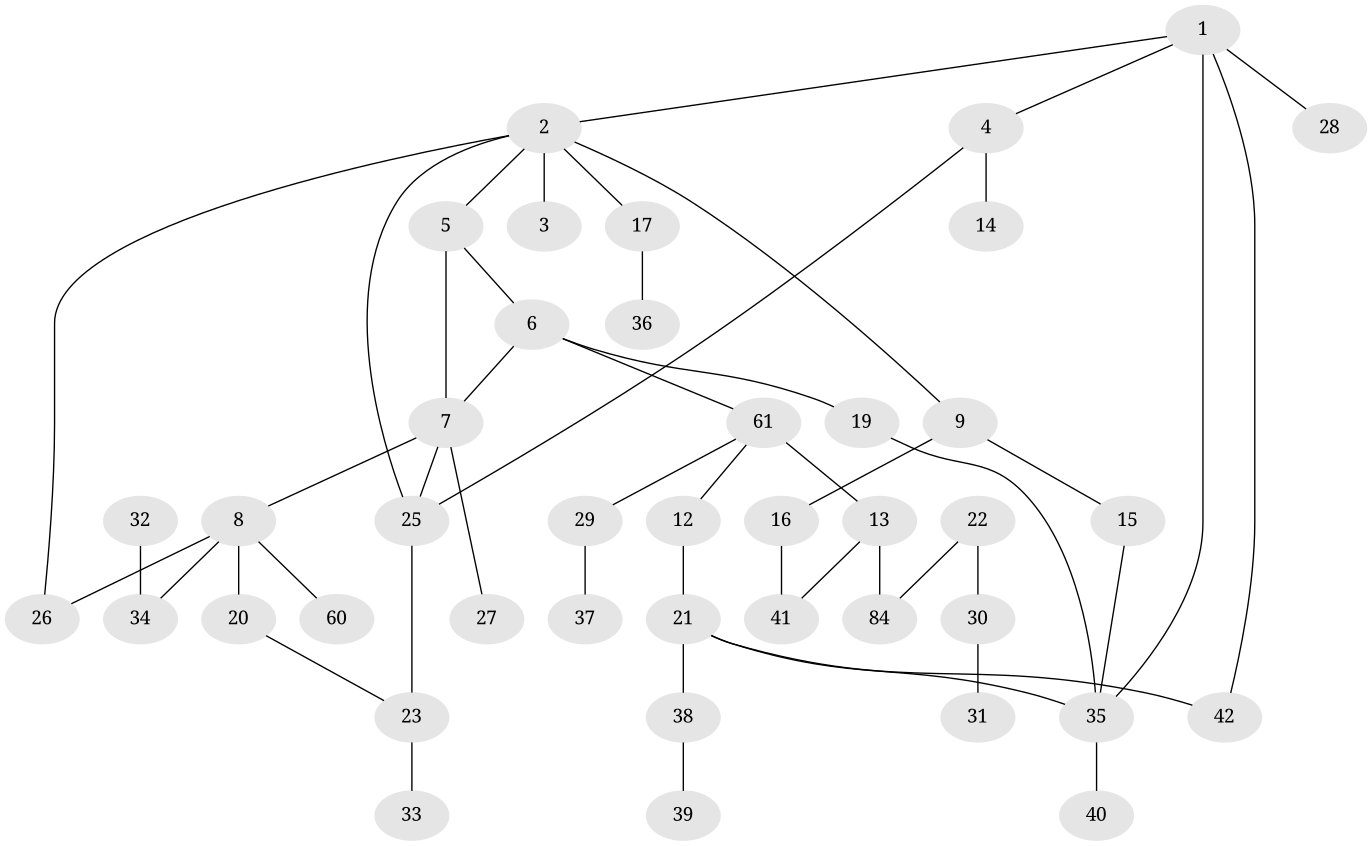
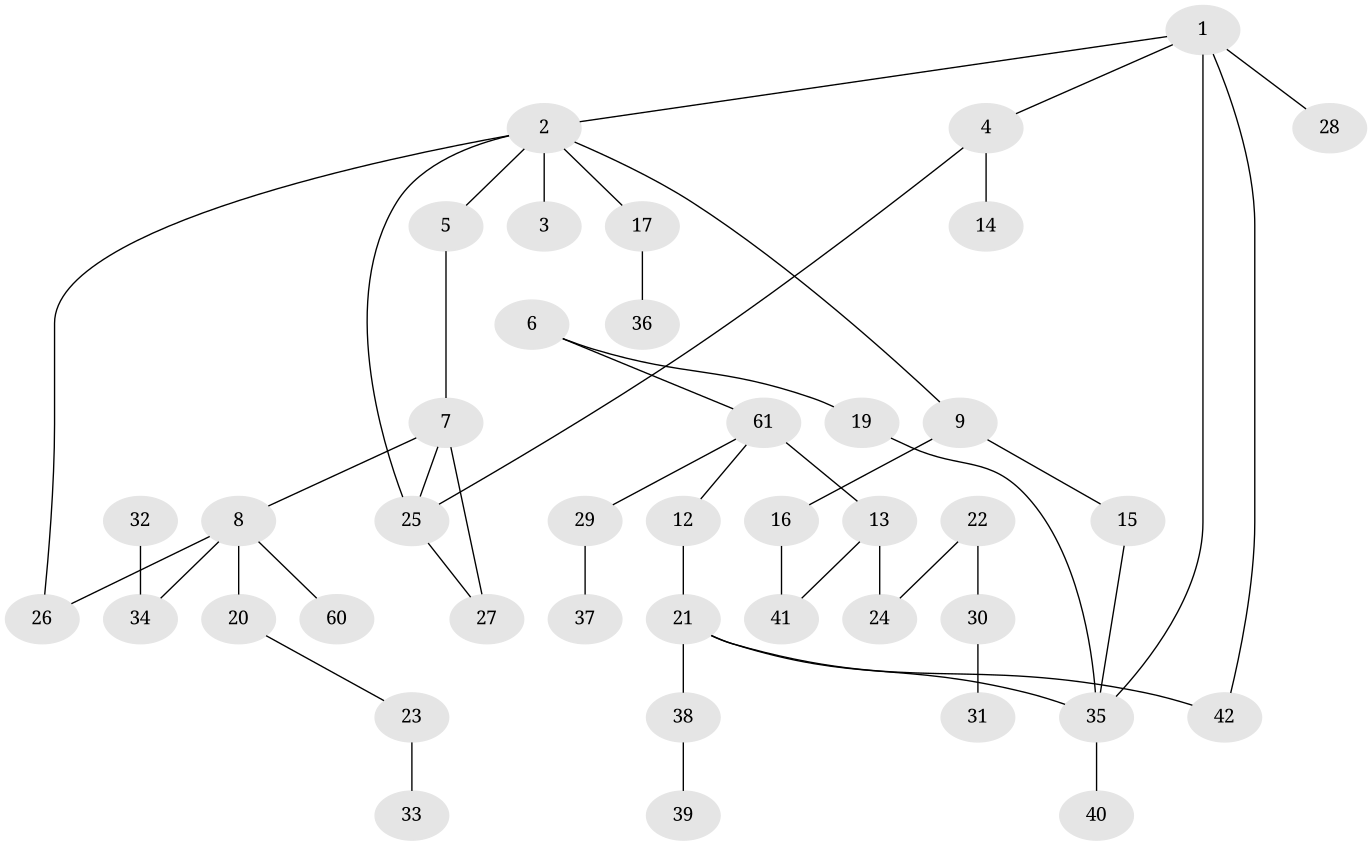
edge "5" -- "6": removed
edge "6" -- "7": removed
edge "25" -- "23": now "25" -- "27"
node "84": label "84" -> "24"
